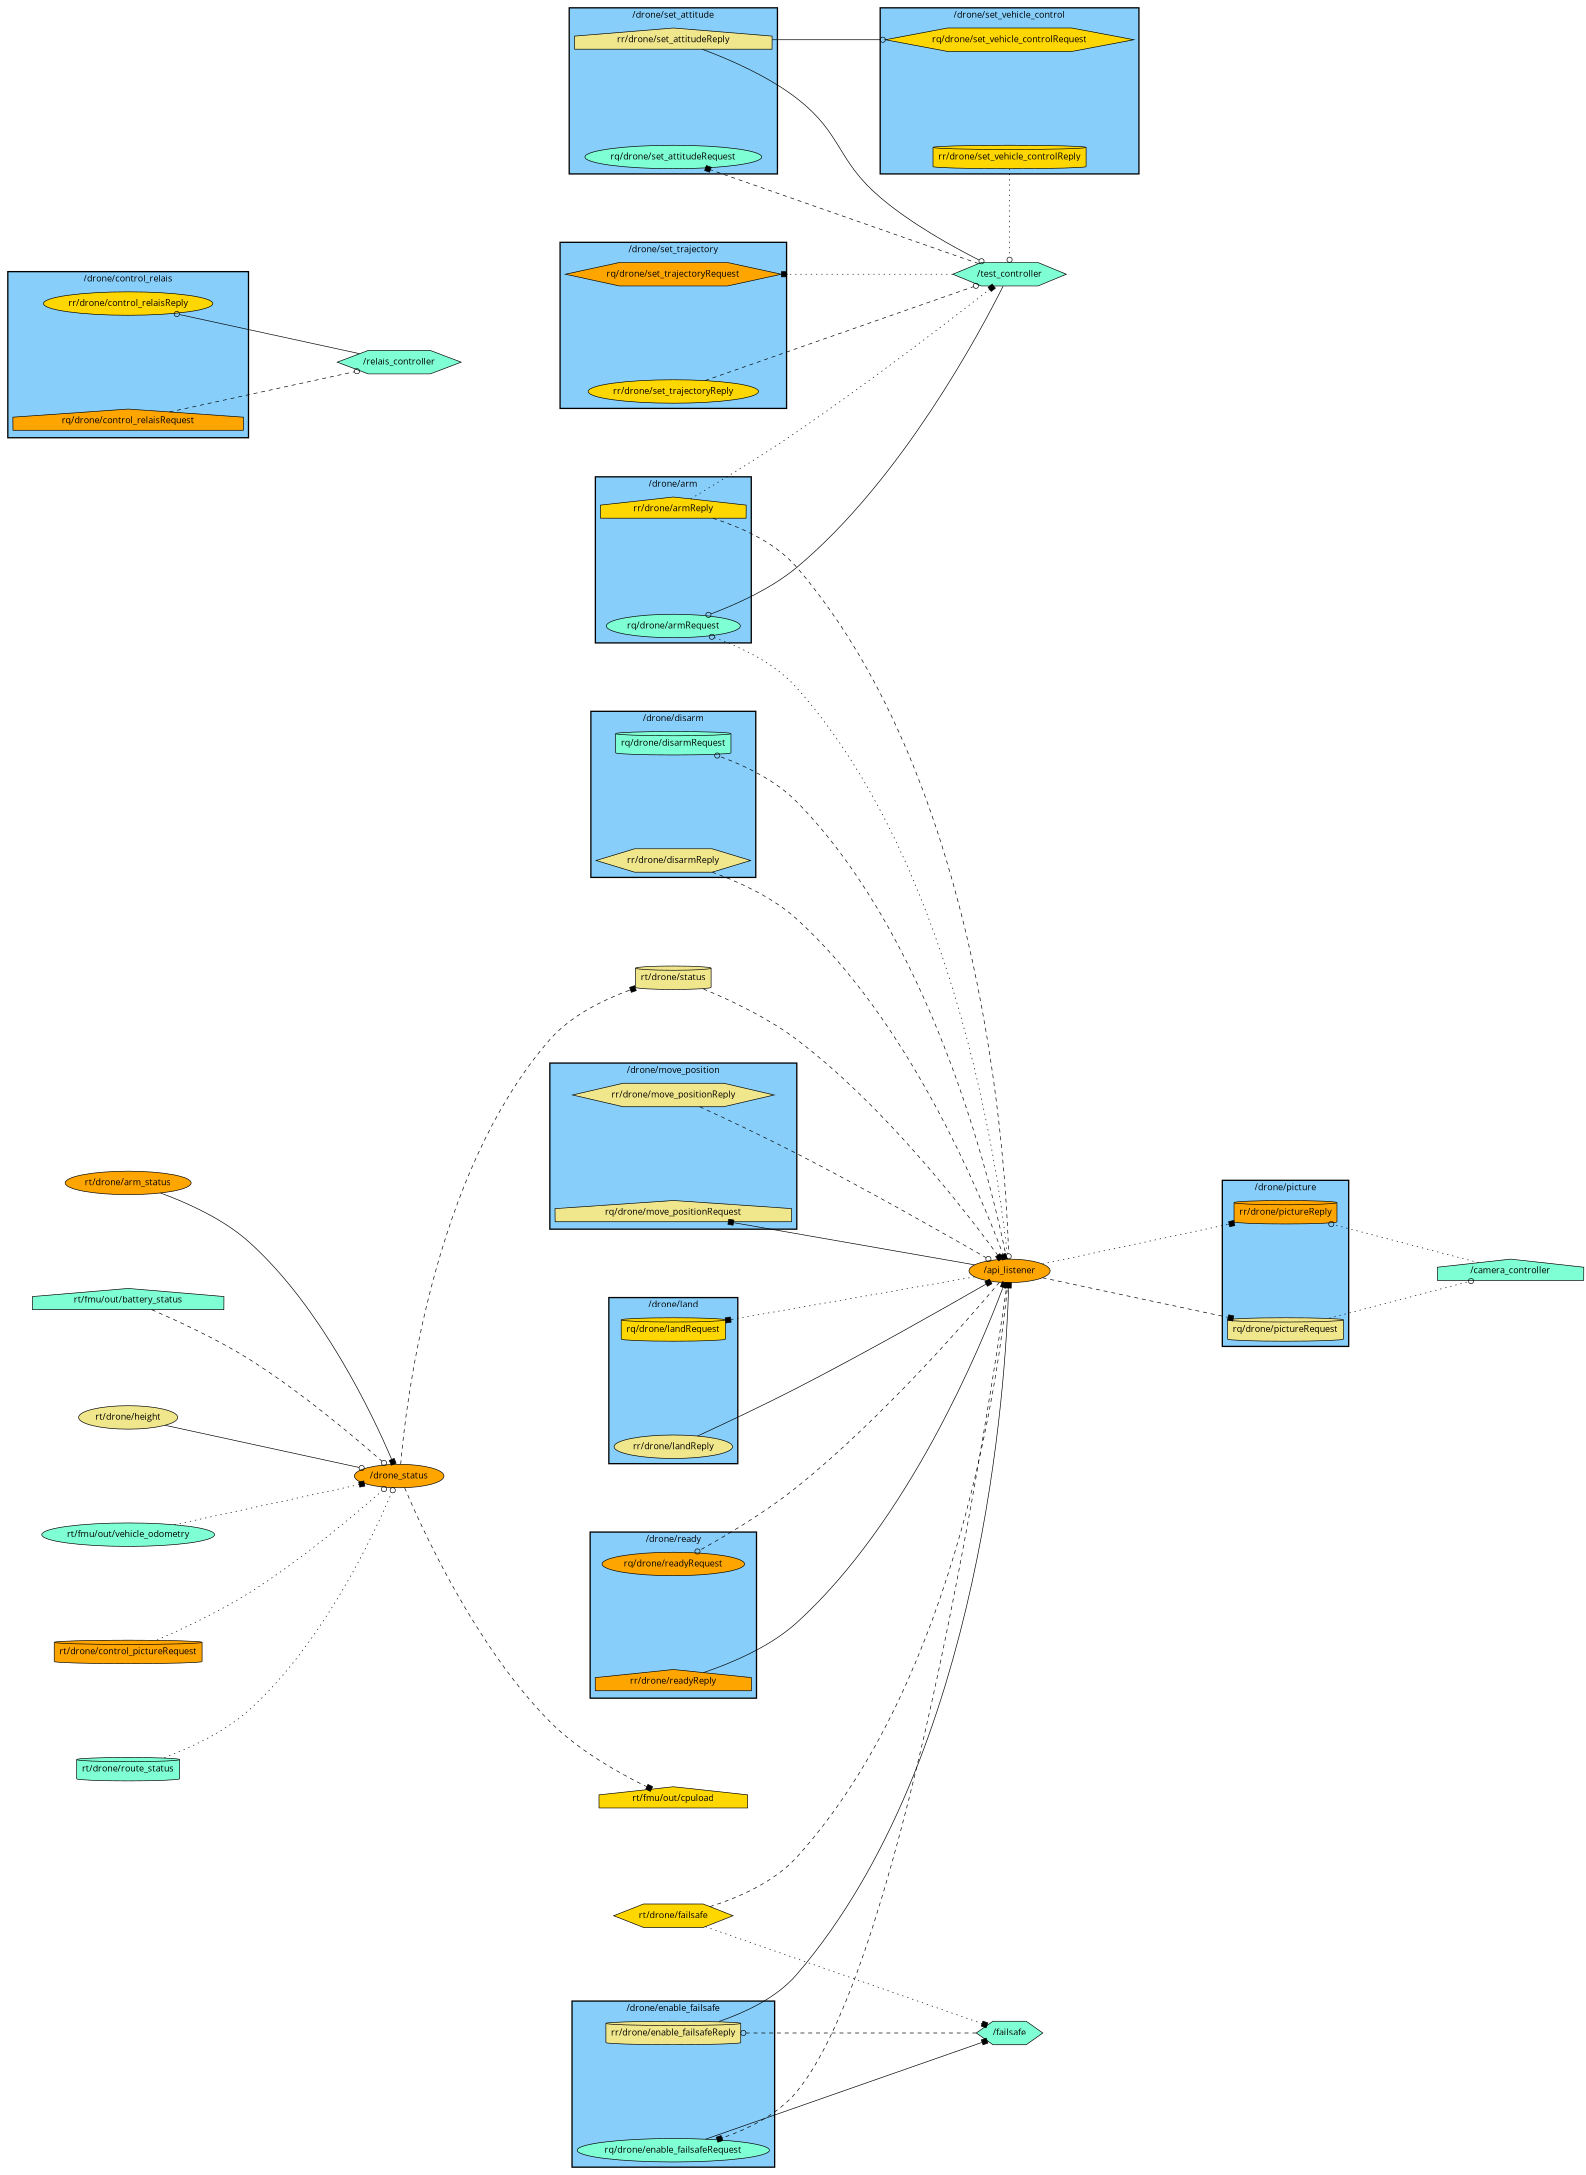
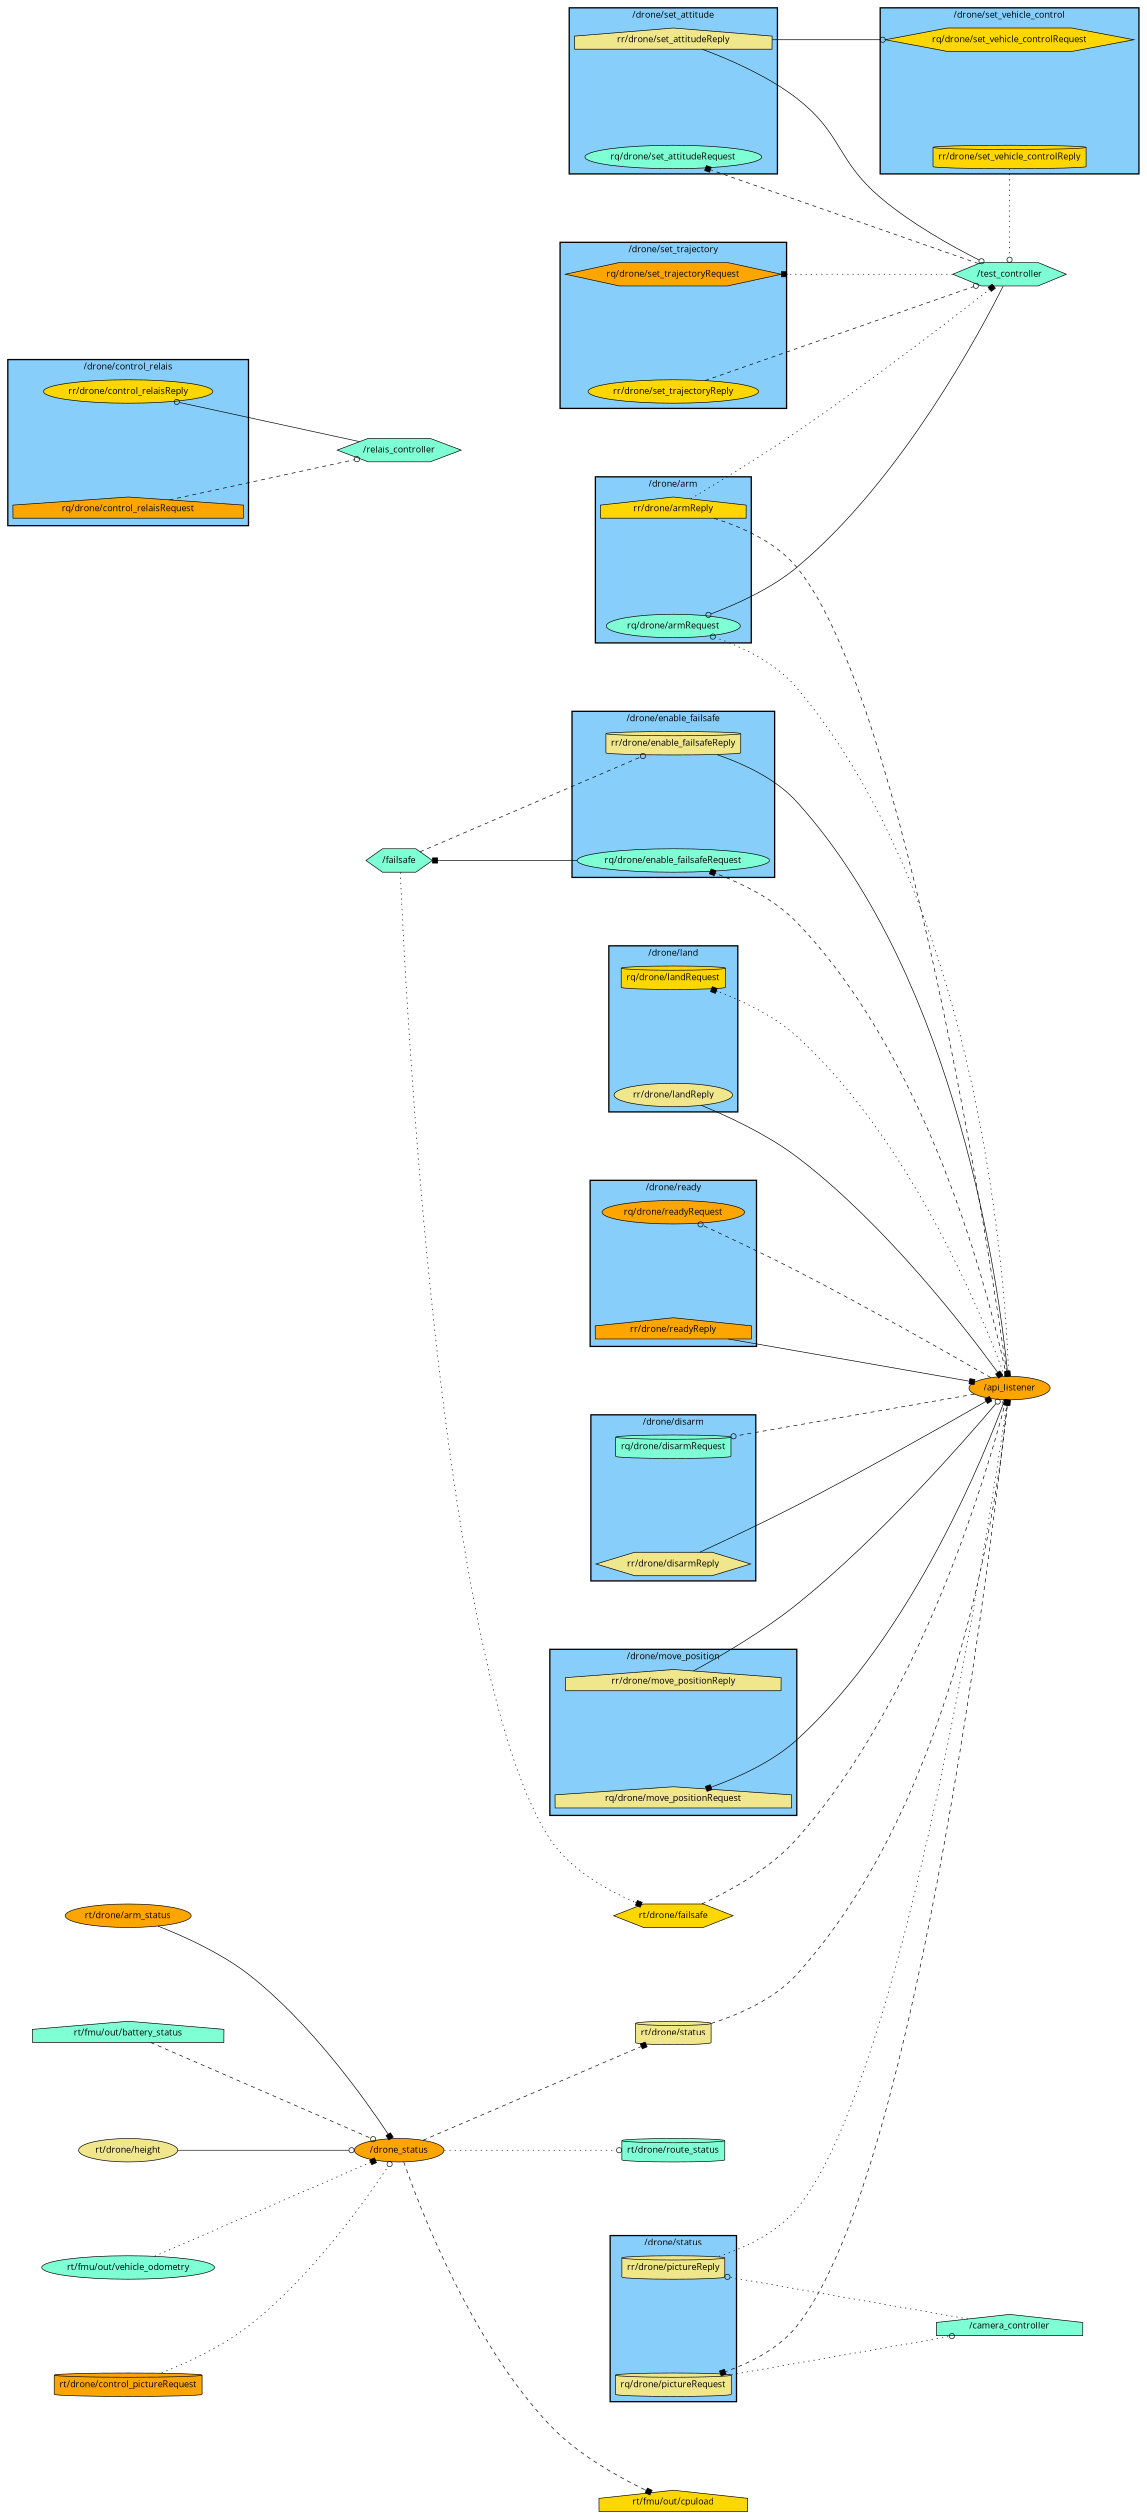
edge "rr/drone/disarmReply" -> "/api_listener": style dashed -> solid
node "rr/drone/move_positionReply": shape hexagon -> house
edge "rr/drone/move_positionReply" -> "/api_listener": style dashed -> solid
cluster "/drone/picture": label "/drone/picture" -> "/drone/status"
node "rr/drone/pictureReply": fillcolor orange -> khaki
edge "/api_listener" -> "rr/drone/pictureReply": reversed
edge "rt/drone/route_status" -> "/drone_status": reversed
edge "rt/drone/failsafe" -> "/failsafe": reversed
